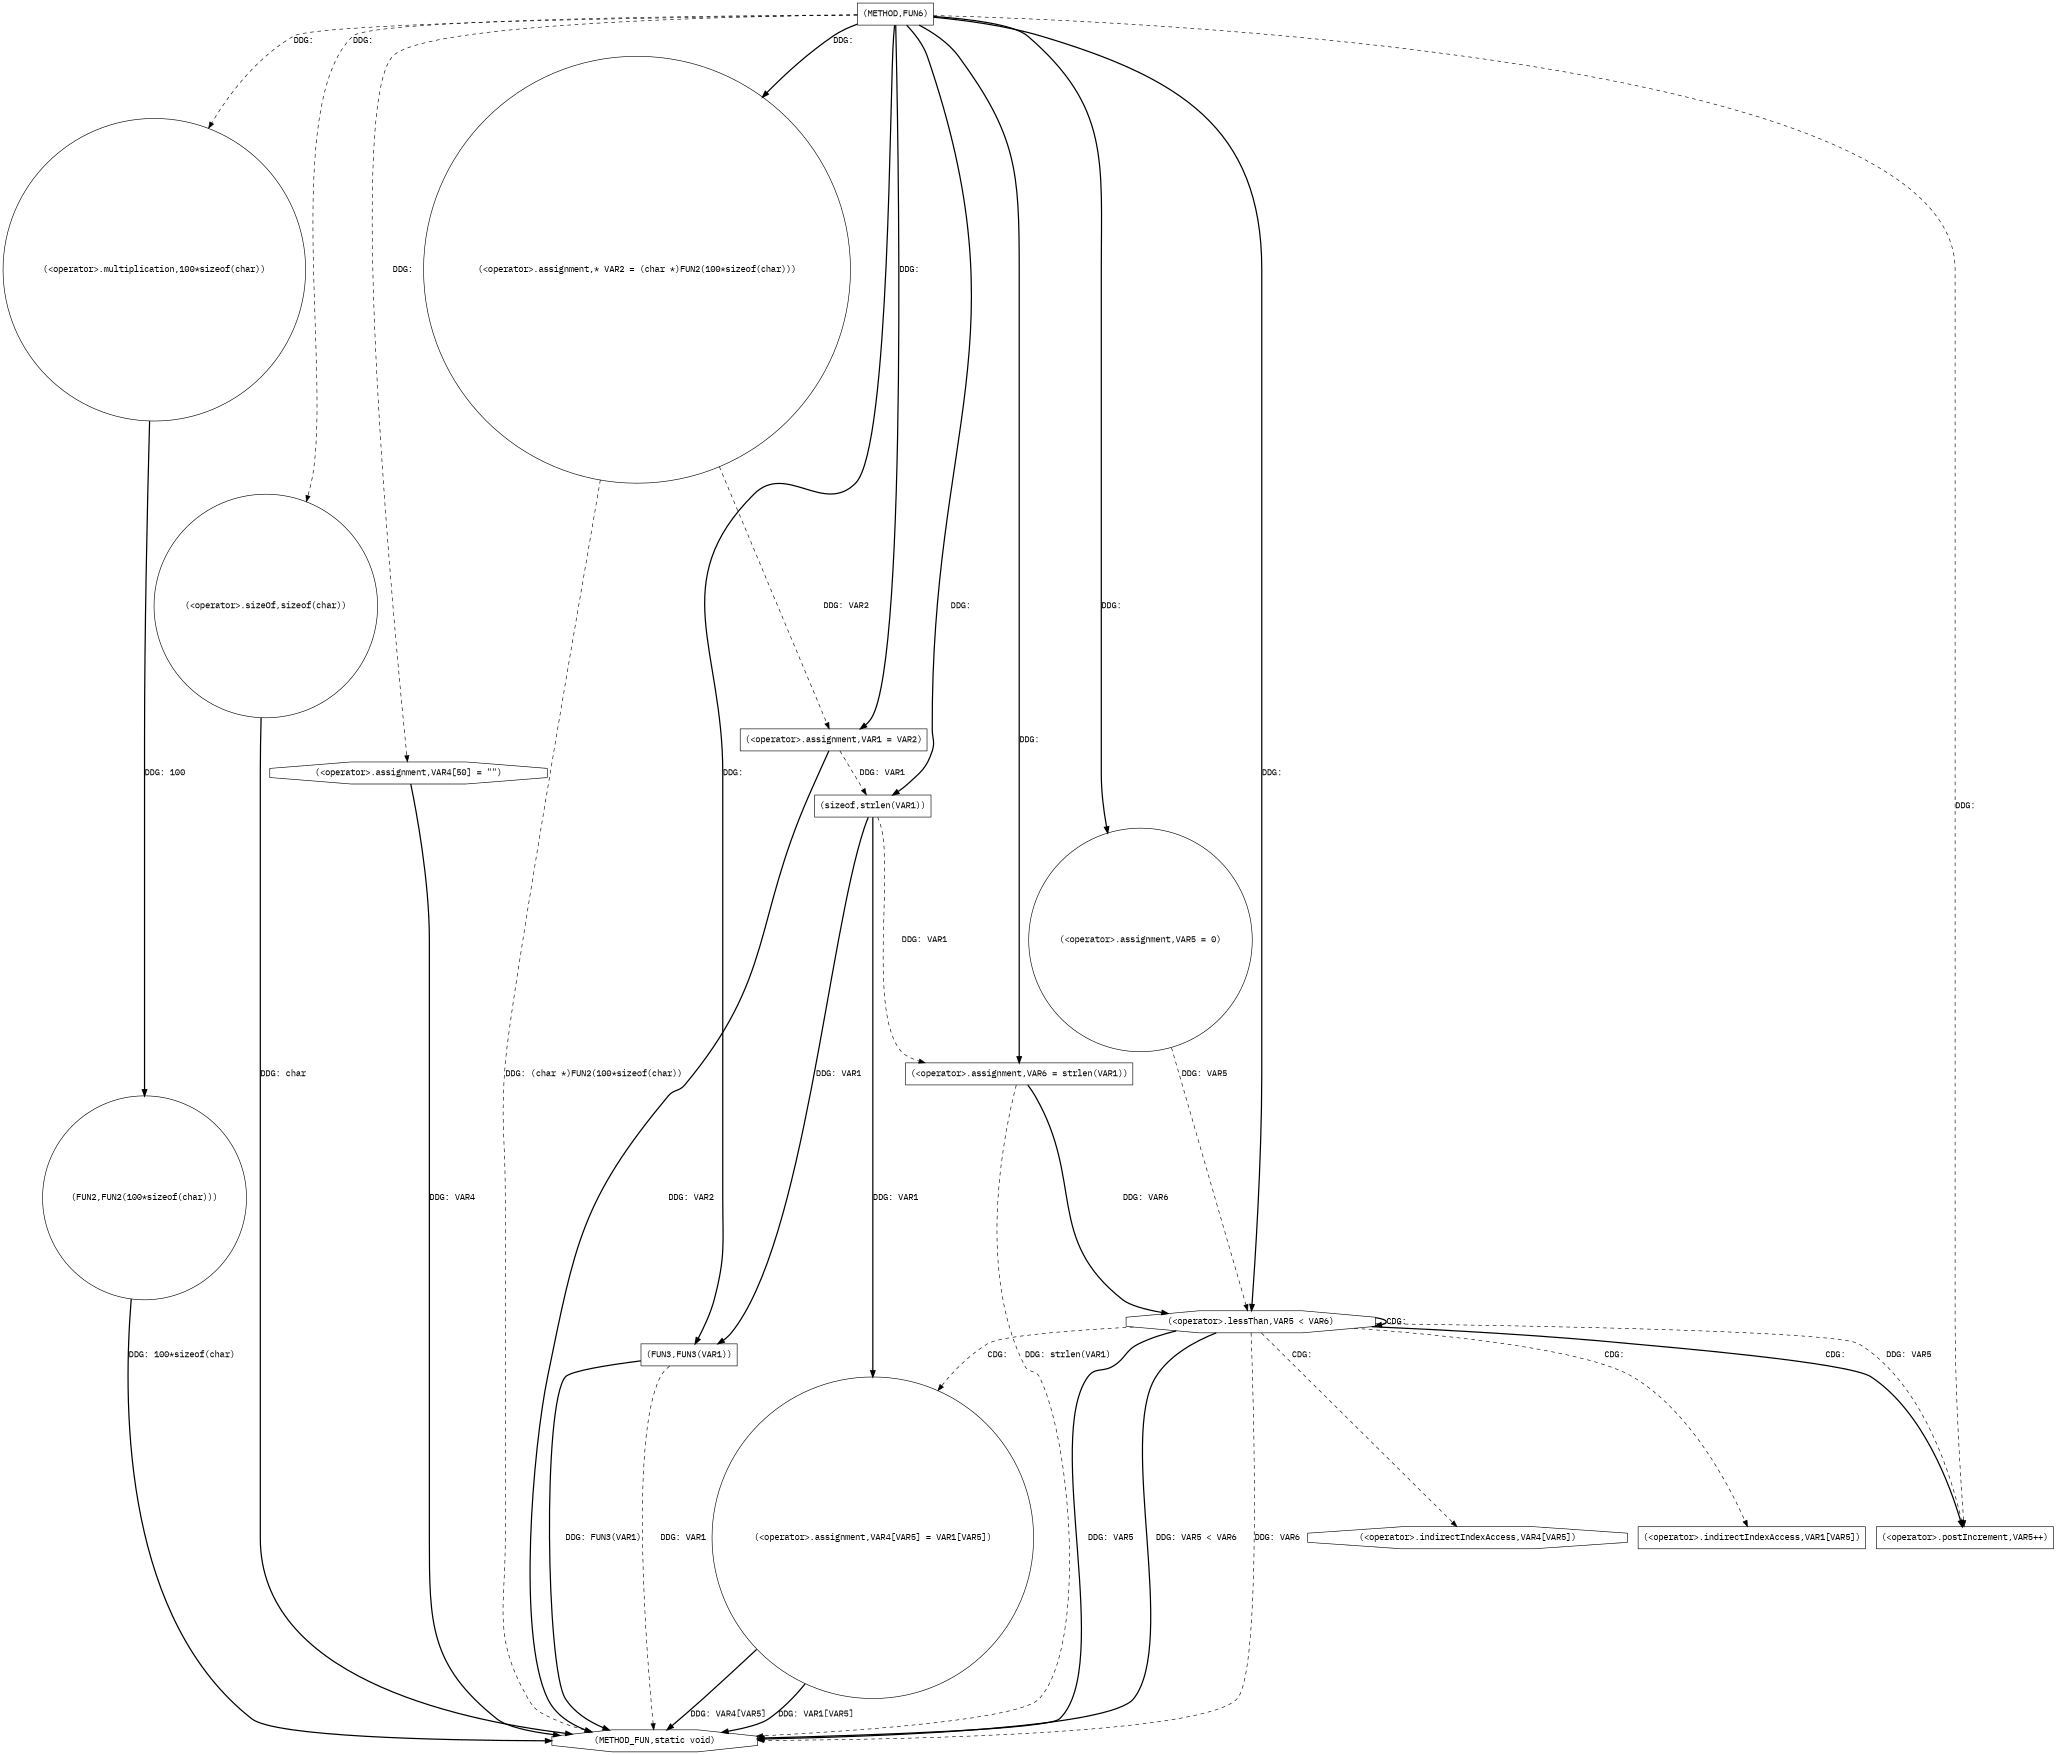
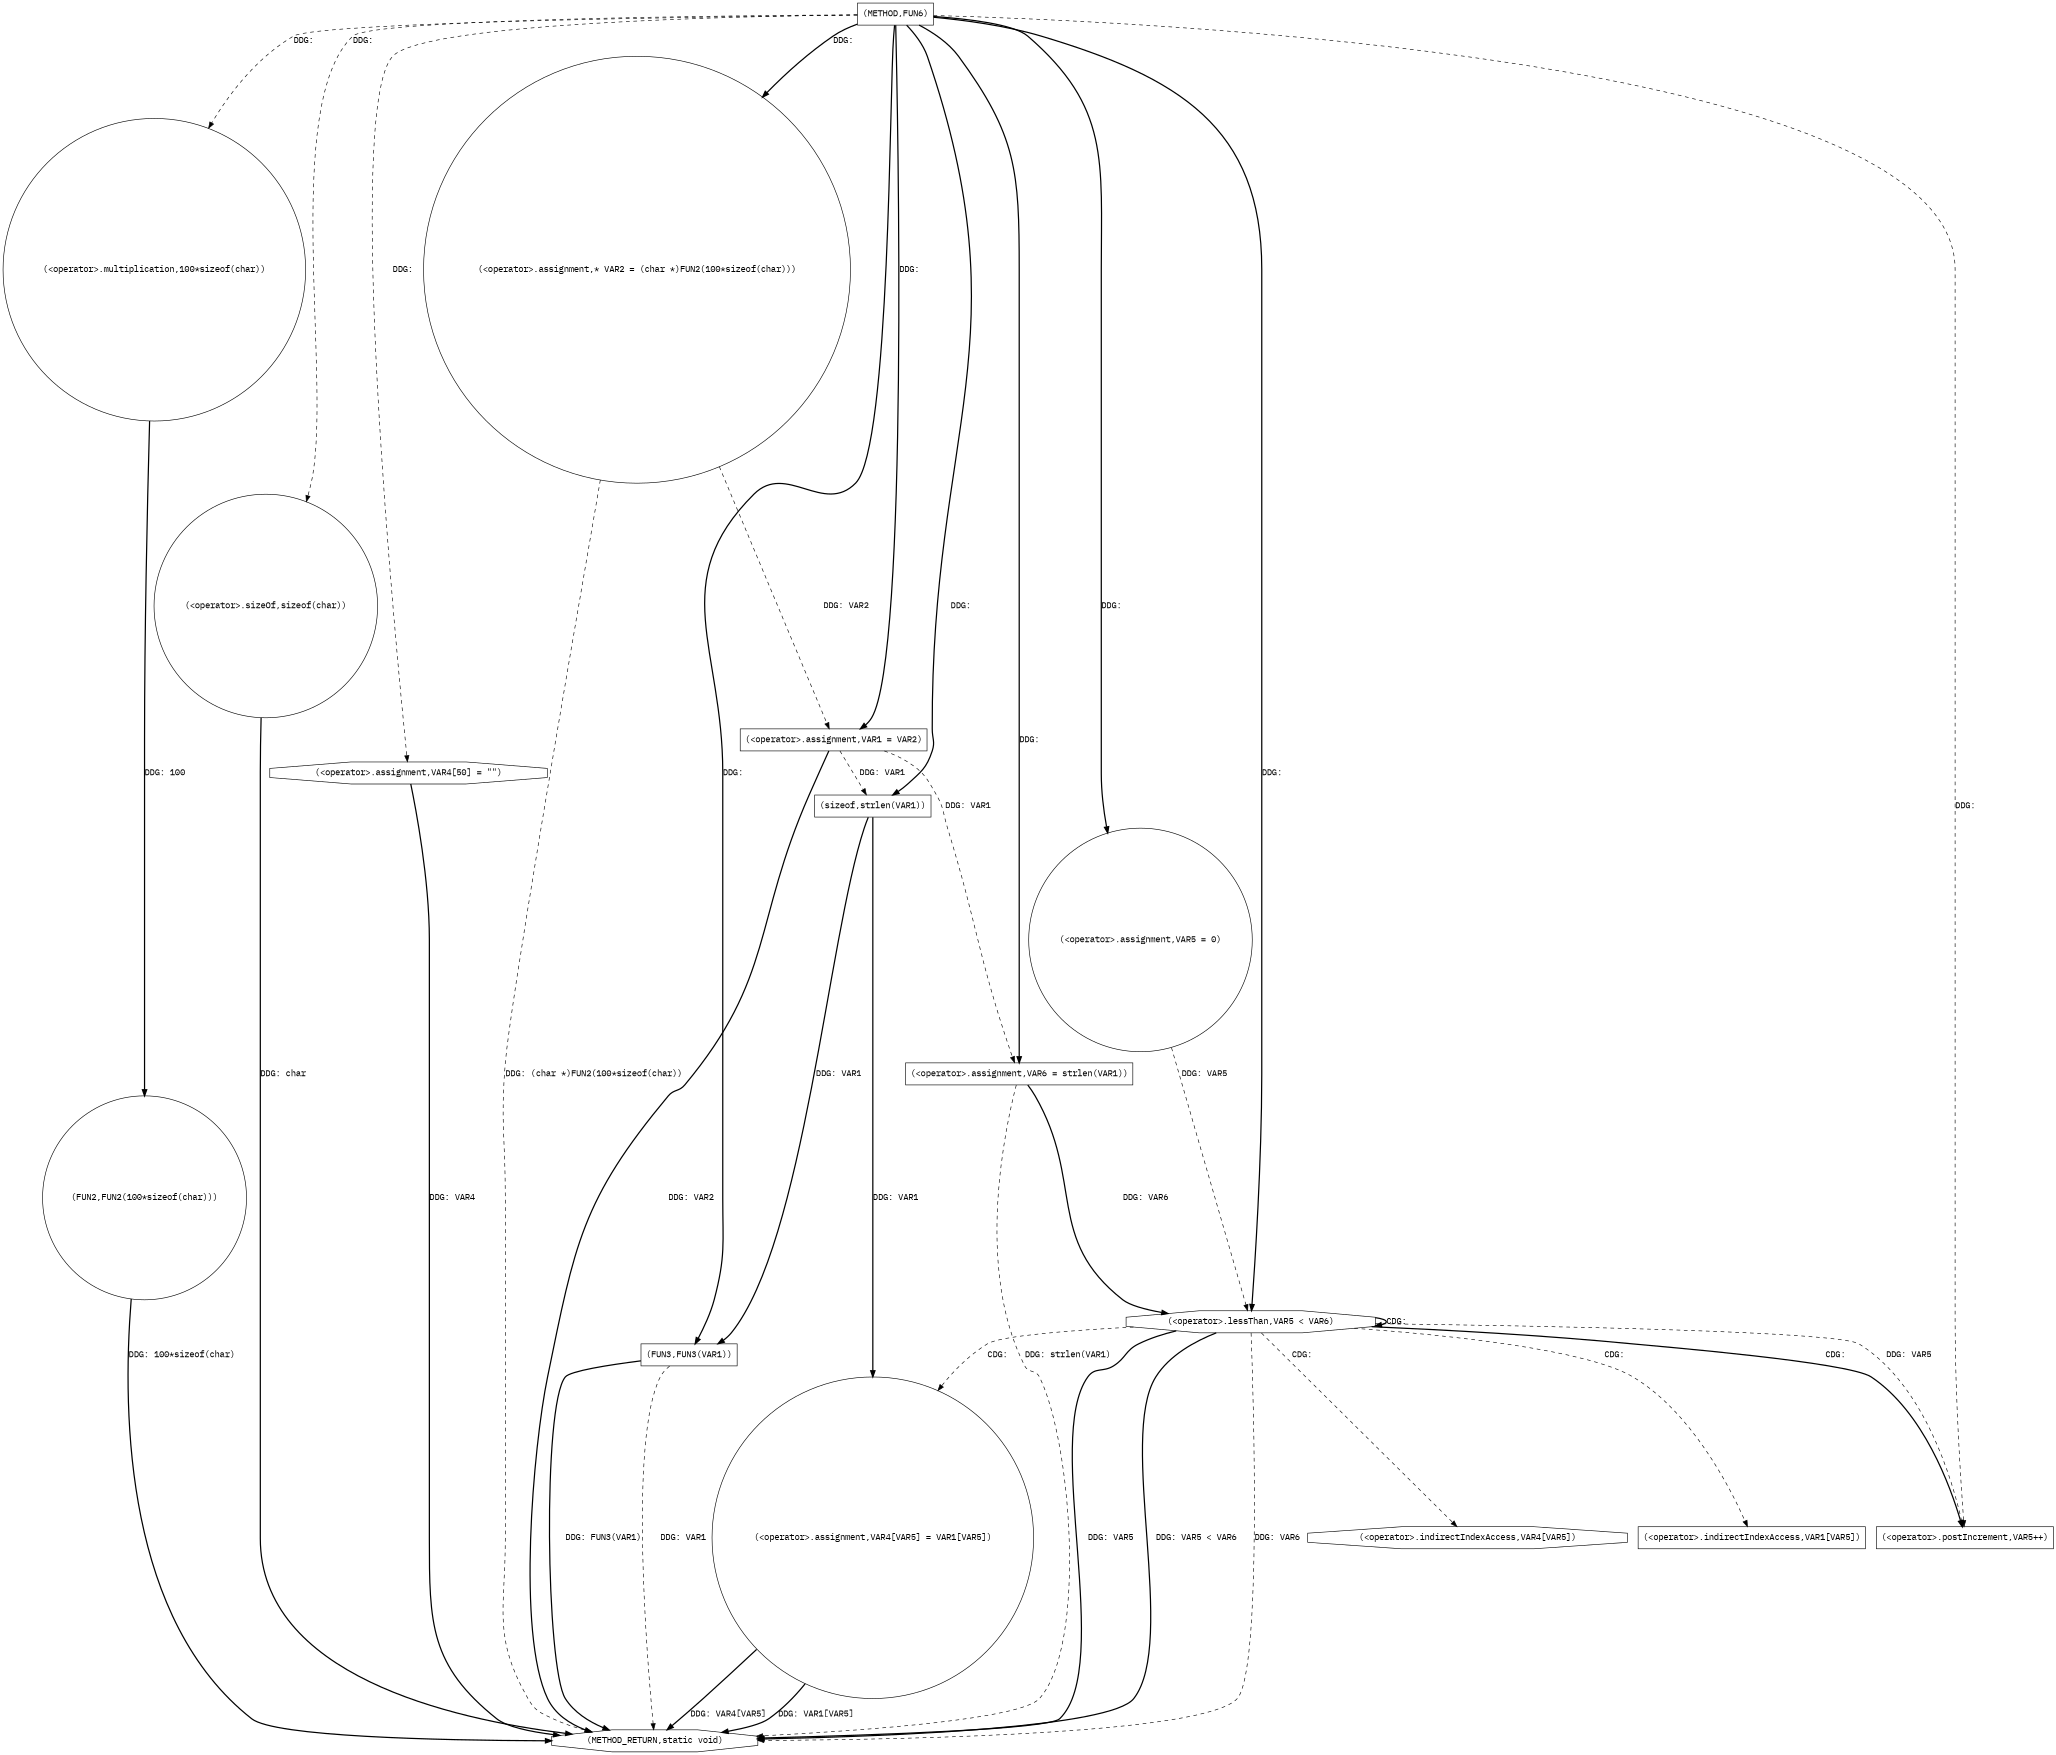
edge "(sizeof,strlen(VAR1))" -> "(<operator>.assignment,VAR6 = strlen(VAR1))": now "(<operator>.assignment,VAR1 = VAR2)" -> "(<operator>.assignment,VAR6 = strlen(VAR1))"
node "(METHOD_FUN,static void)": label "(METHOD_FUN,static void)" -> "(METHOD_RETURN,static void)"
